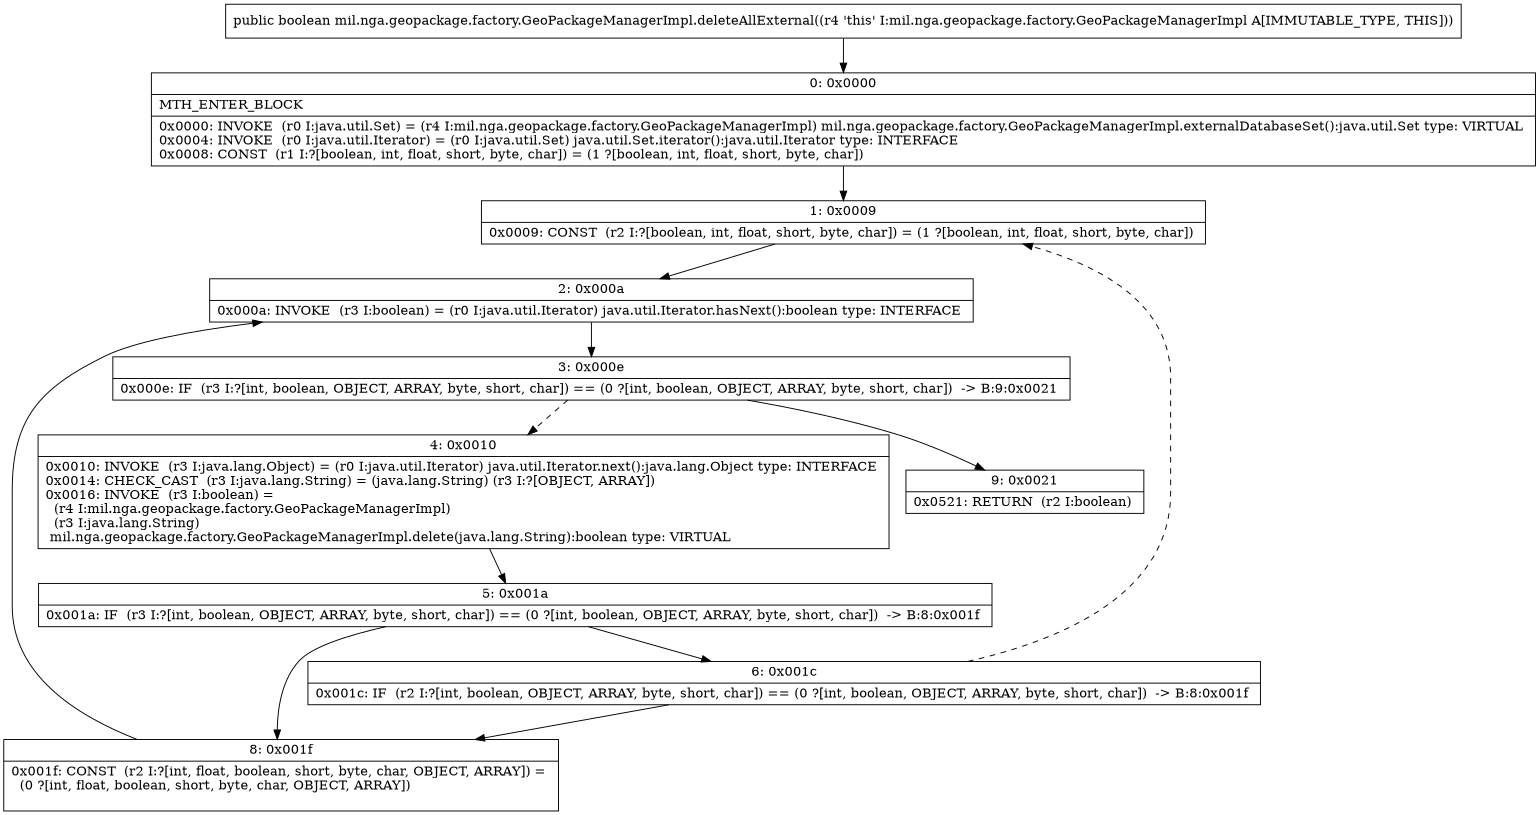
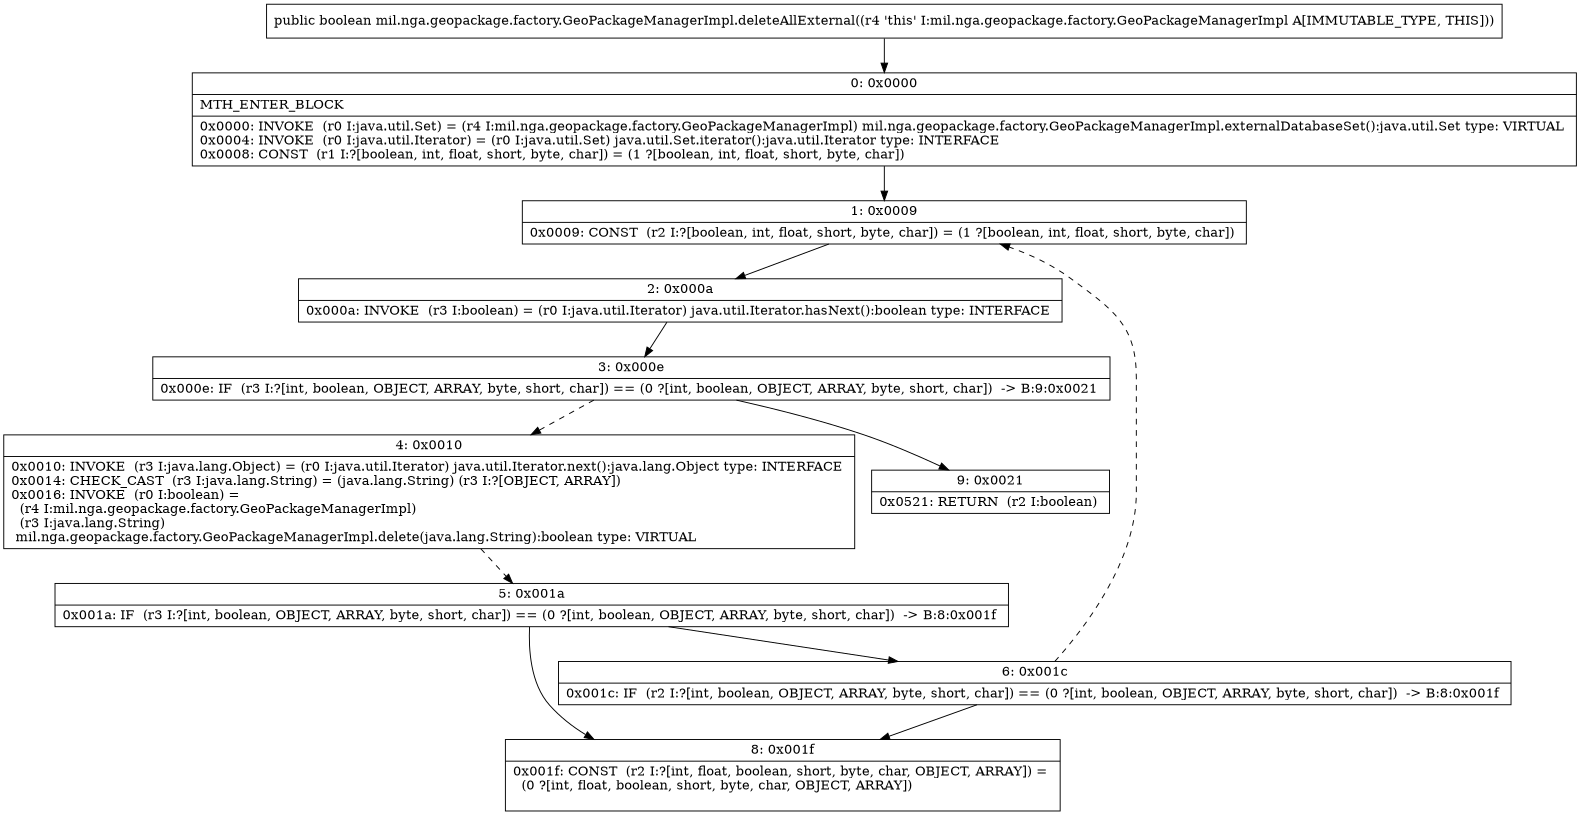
edge "8: 0x001f" -> "2: 0x000a": removed
node "4: 0x0010": text "0x0016: INVOKE  (r3 I:boolean) =" -> "0x0016: INVOKE  (r0 I:boolean) ="
edge "4: 0x0010" -> "5: 0x001a": style solid -> dashed
